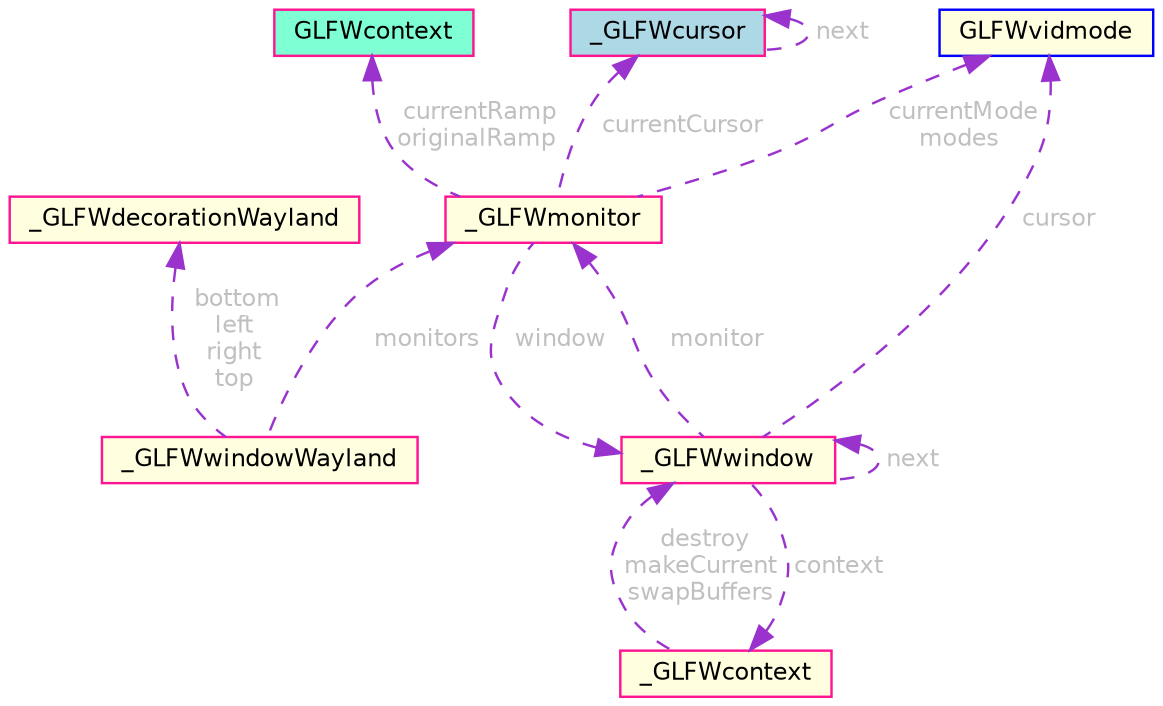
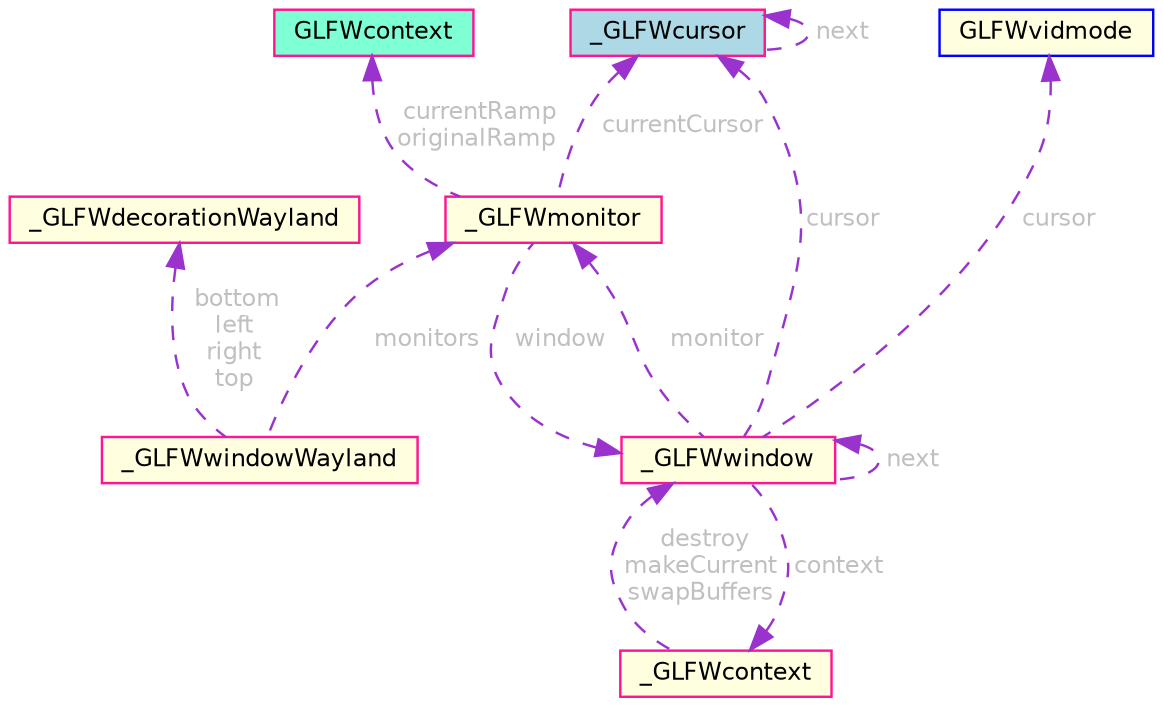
edge "_GLFWmonitor" -> "GLFWvidmode": removed, label "currentMode modes"
edge "_GLFWwindow" -> "_GLFWcursor": added, label "cursor"
